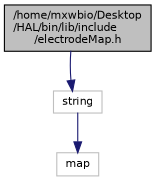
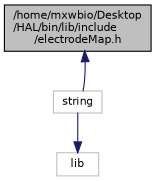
edge "/home/mxwbio/Desktop /HAL/bin/lib/include /electrodeMap.h" -> "string": reversed
node "map": label "map" -> "lib"
